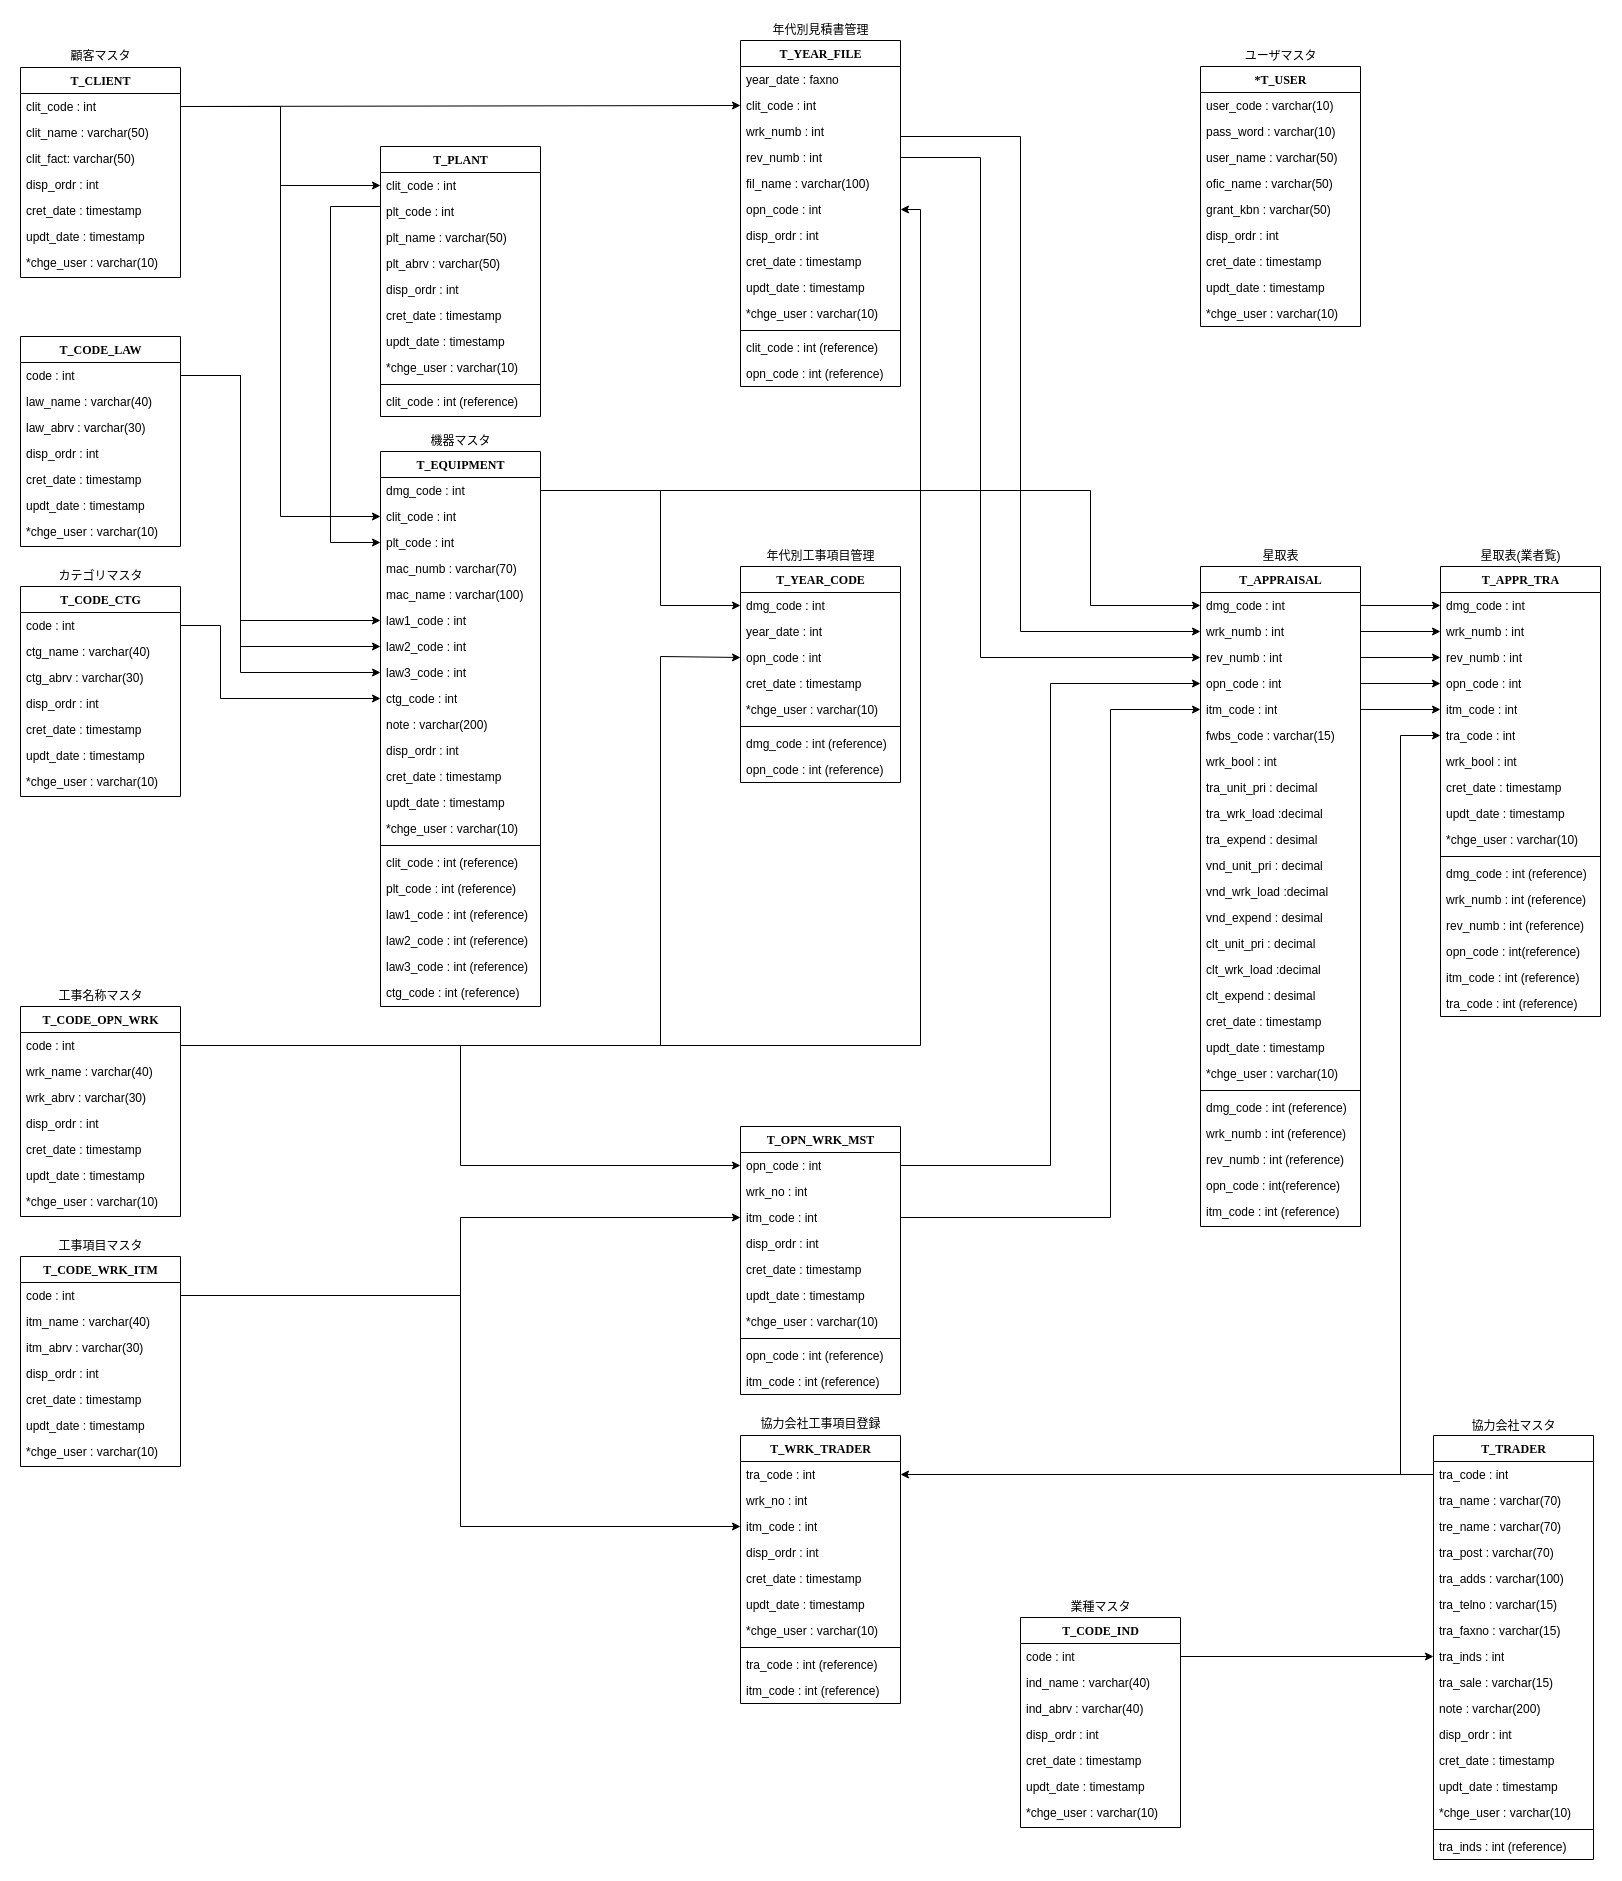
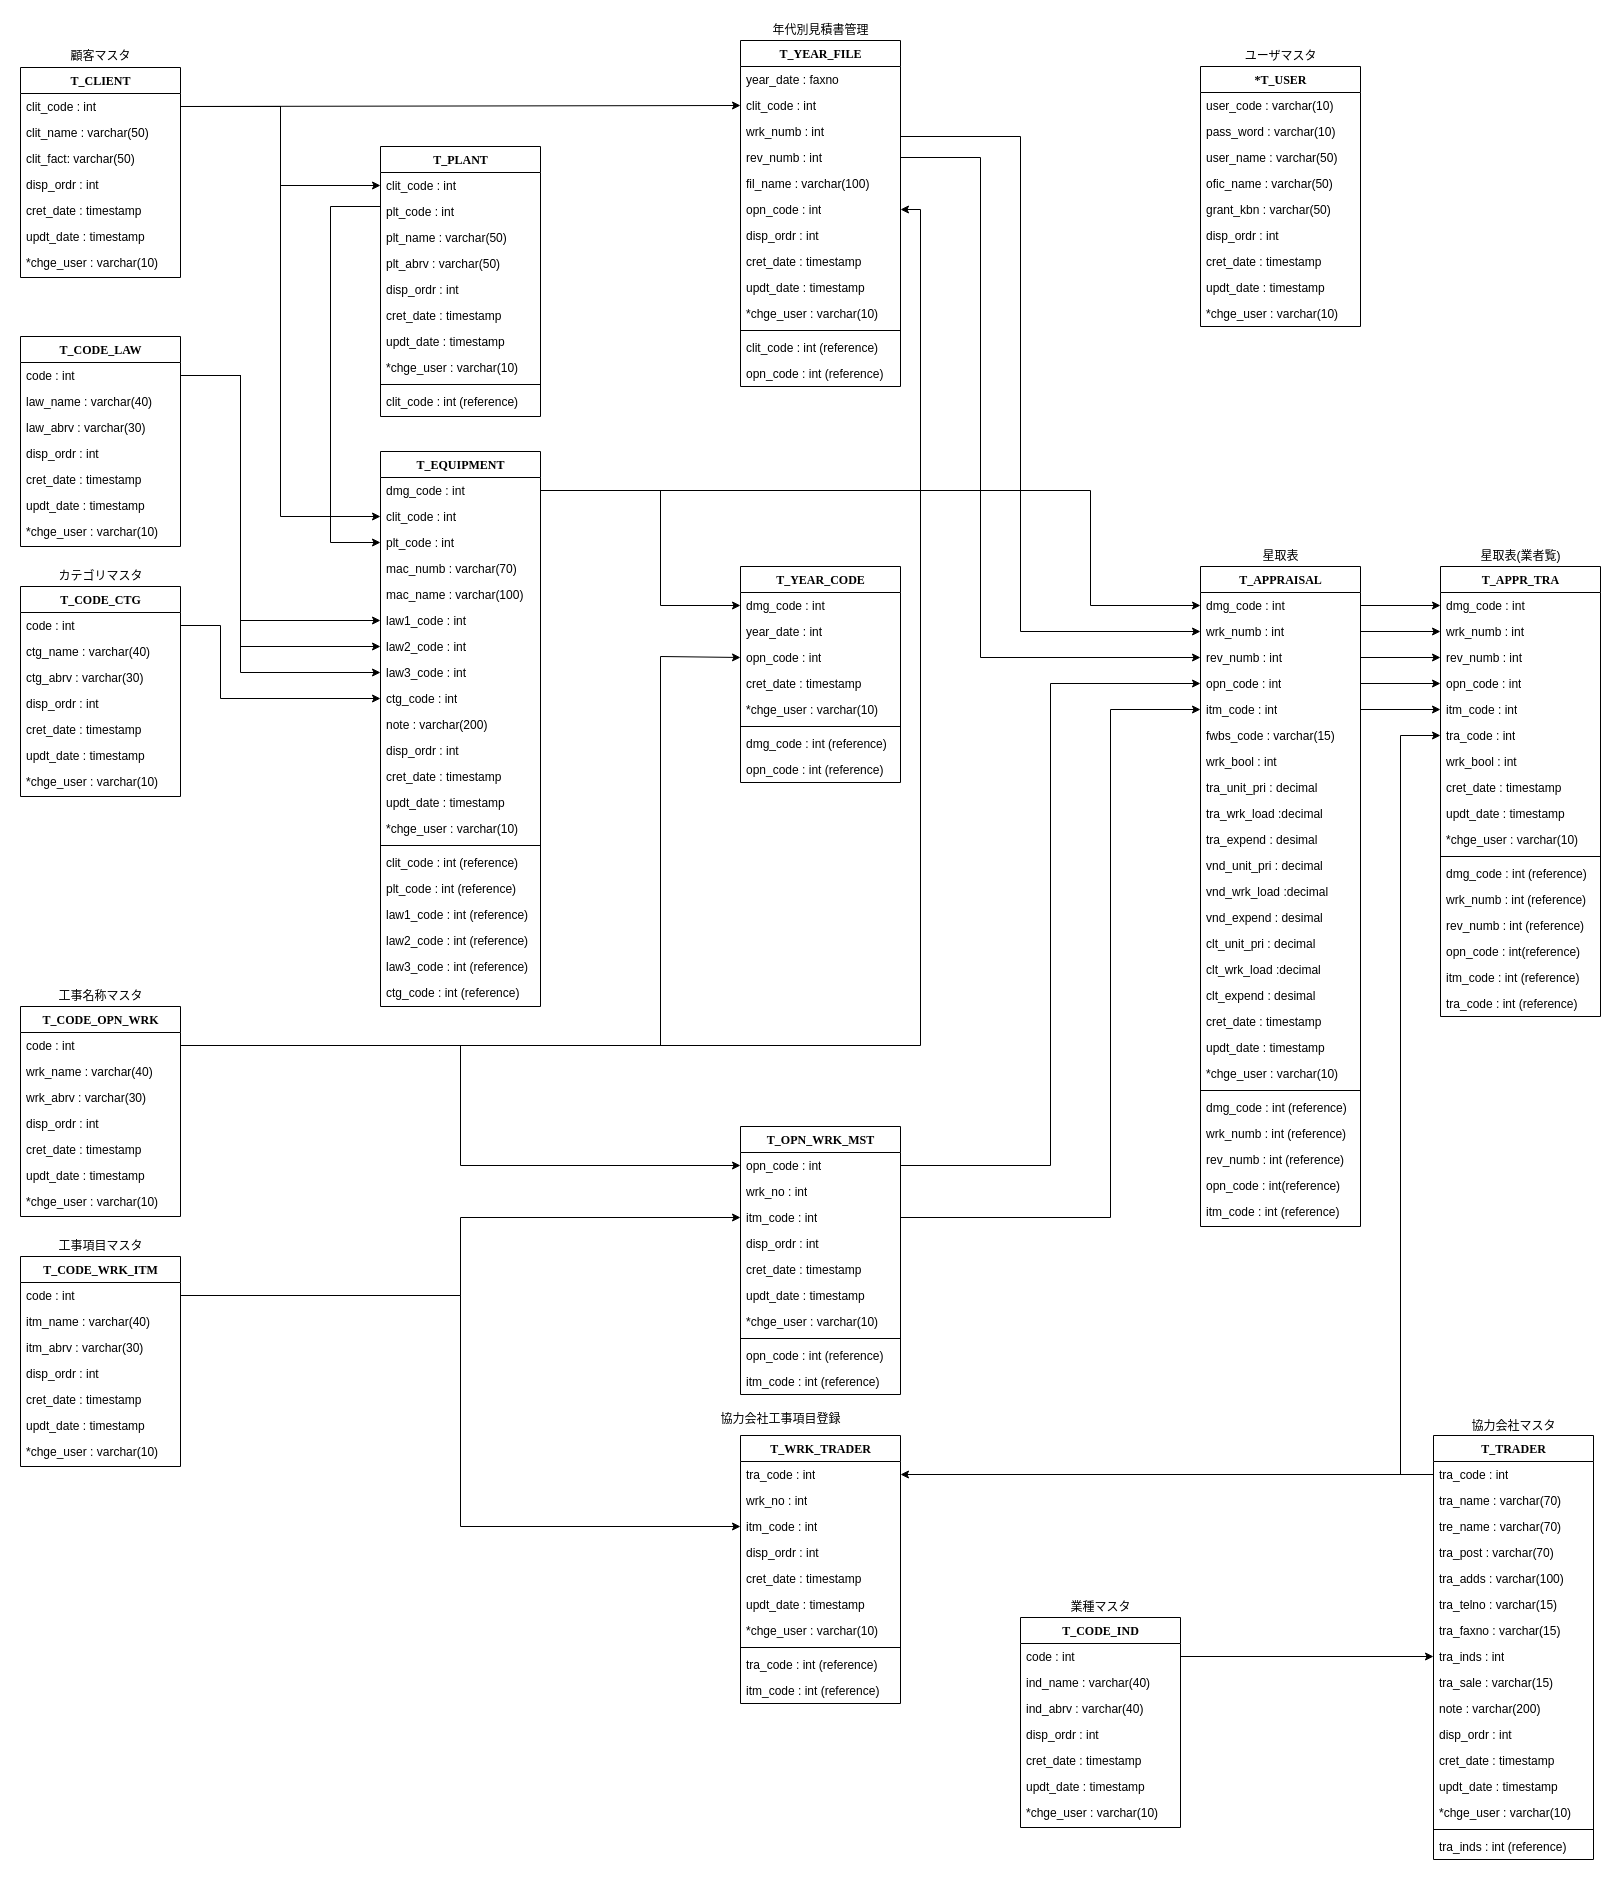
node "機器マスタ": removed
node "年代別工事項目管理": removed
node "協力会社工事項目登録": moved (821, 1425) -> (781, 1420)
